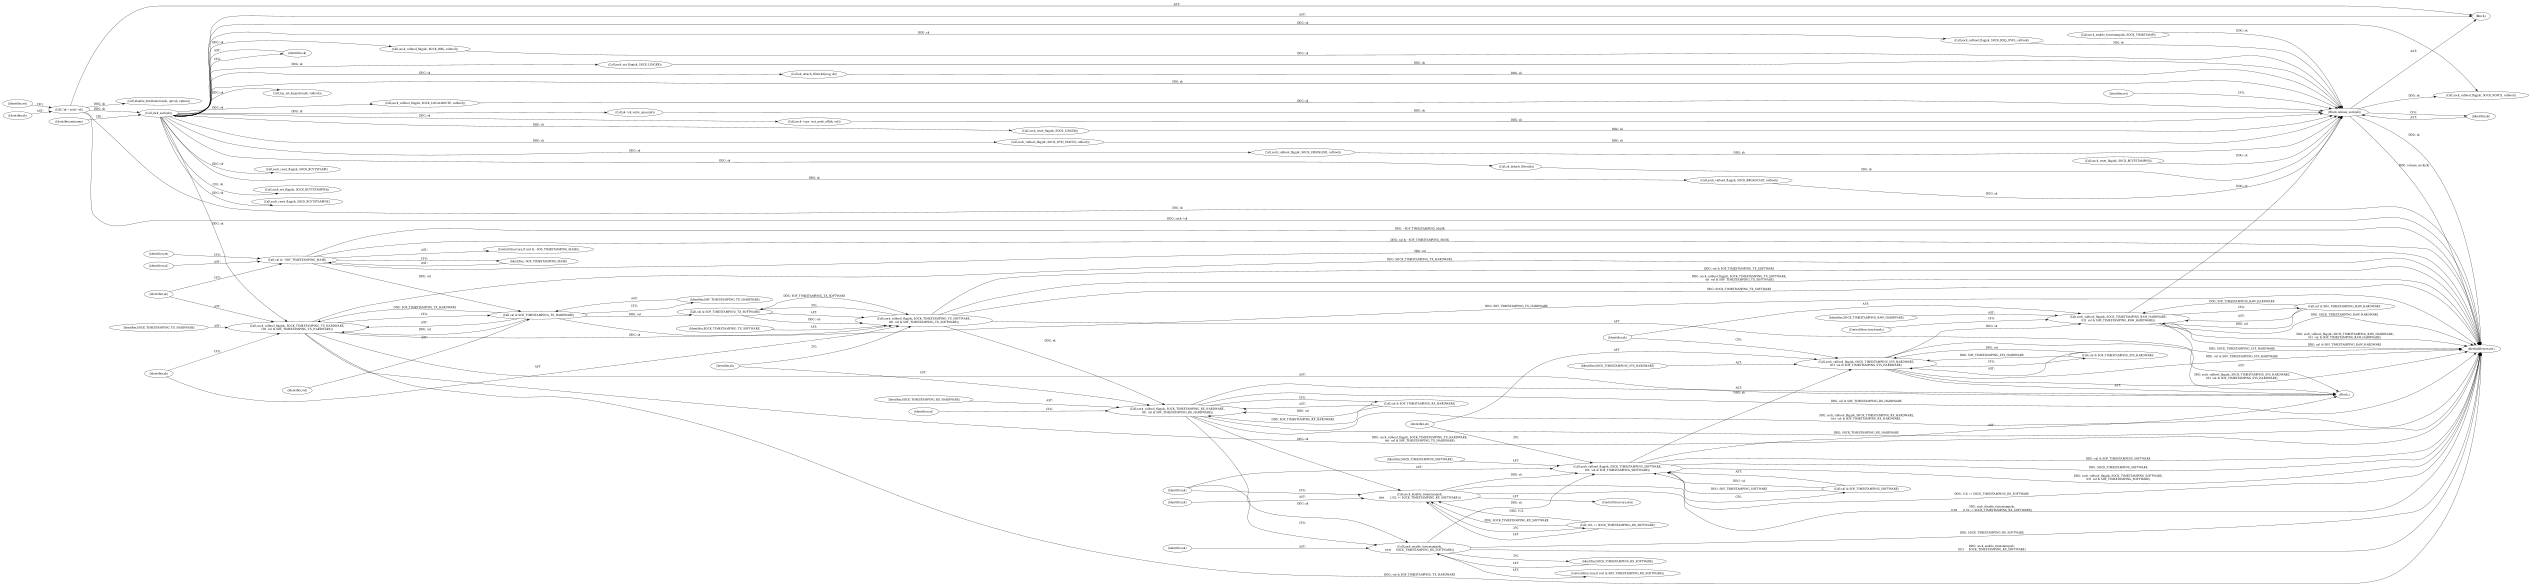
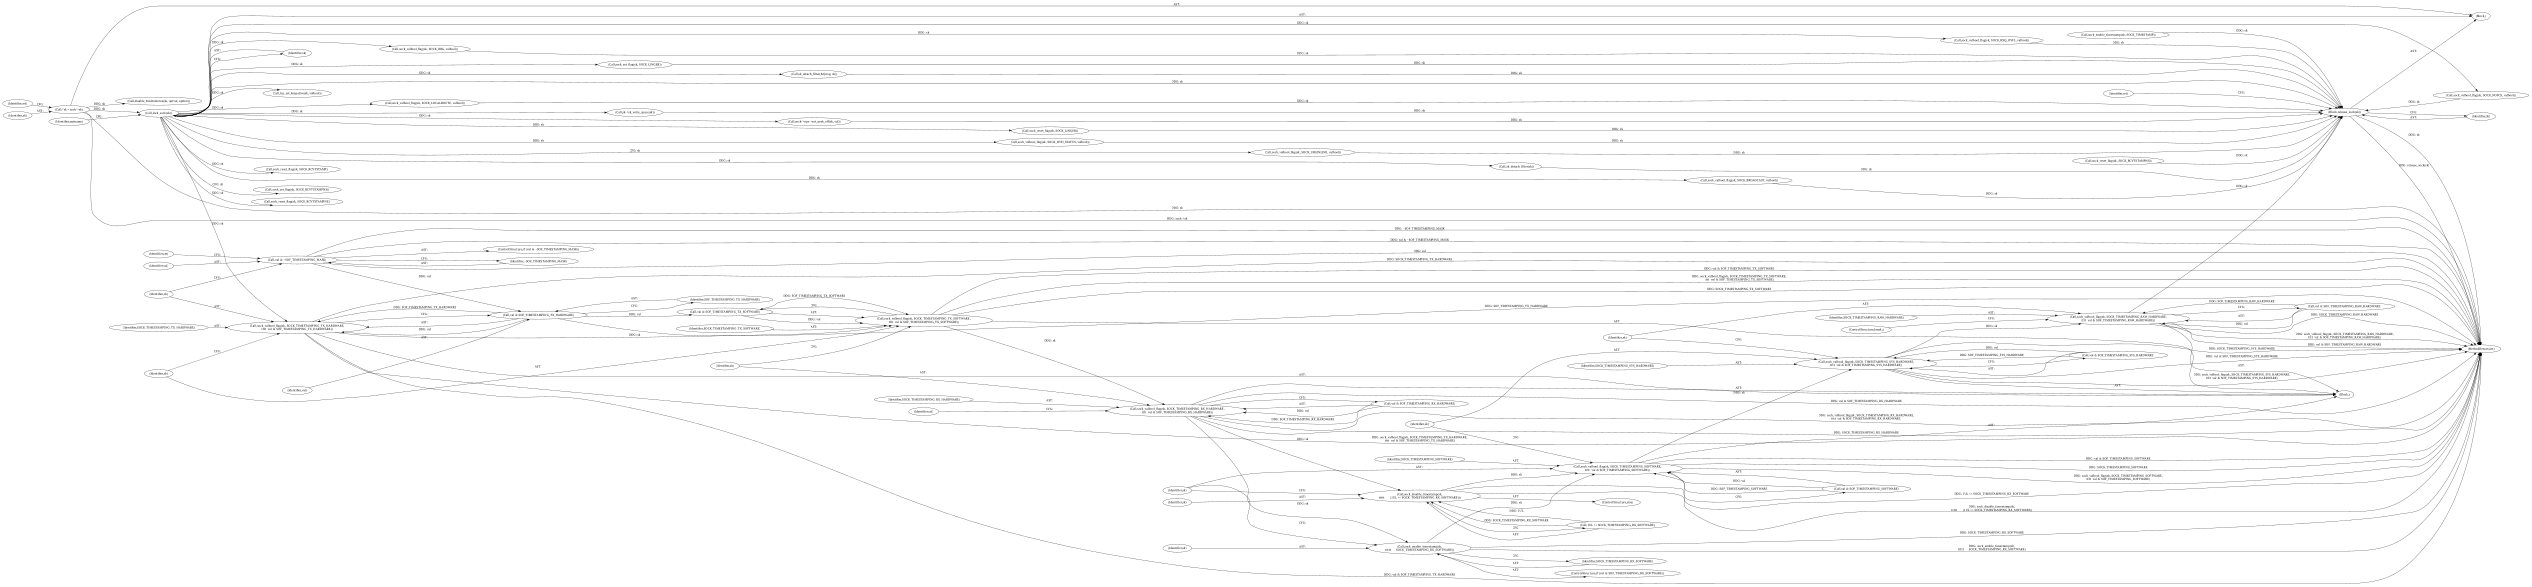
edge "(Block,release_sock(sk))" -> "(Call,sock_valbool_flag(sk, SOCK_NOFCS, valbool))": reversed
edge "(Call,lock_sock(sk))" -> "(Call,sock_valbool_flag(sk, SOCK_URGINLINE, valbool))": label "DDG: sk" -> "CFG: sk"
